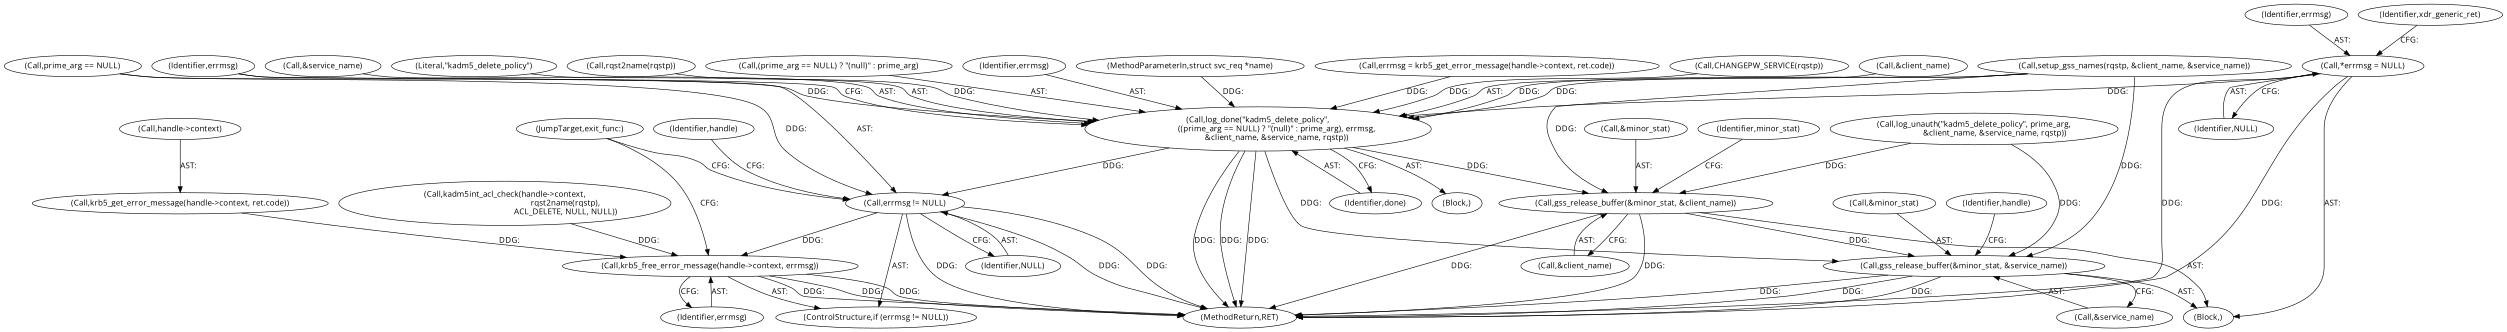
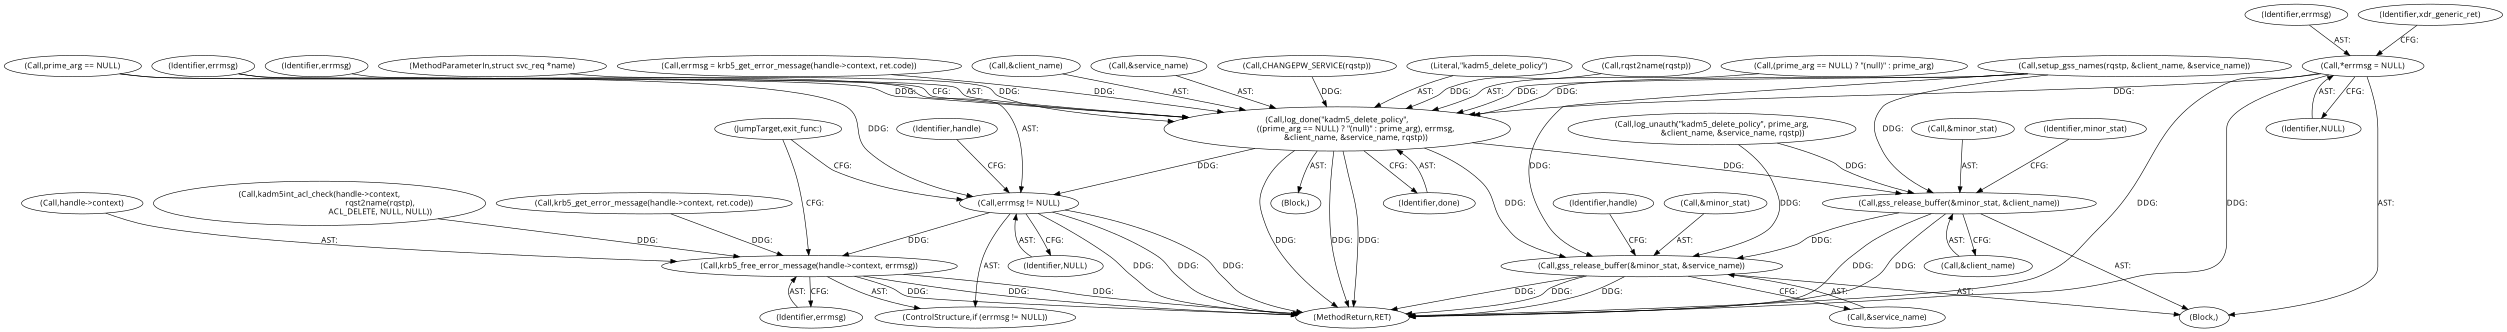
edge "(Call,handle->context)" -> "(Call,krb5_get_error_message(handle->context, ret.code))": now "(Call,handle->context)" -> "(Call,krb5_free_error_message(handle->context, errmsg))"
